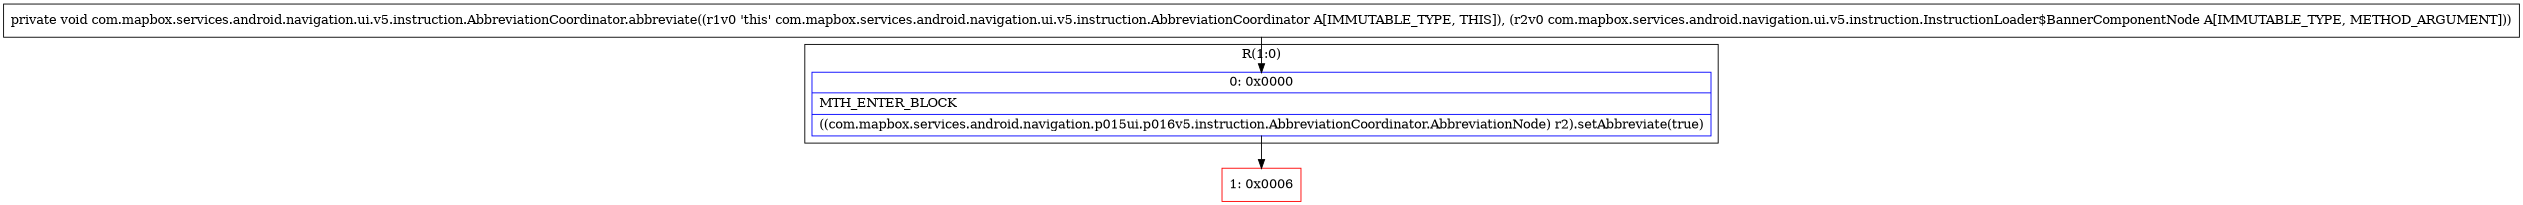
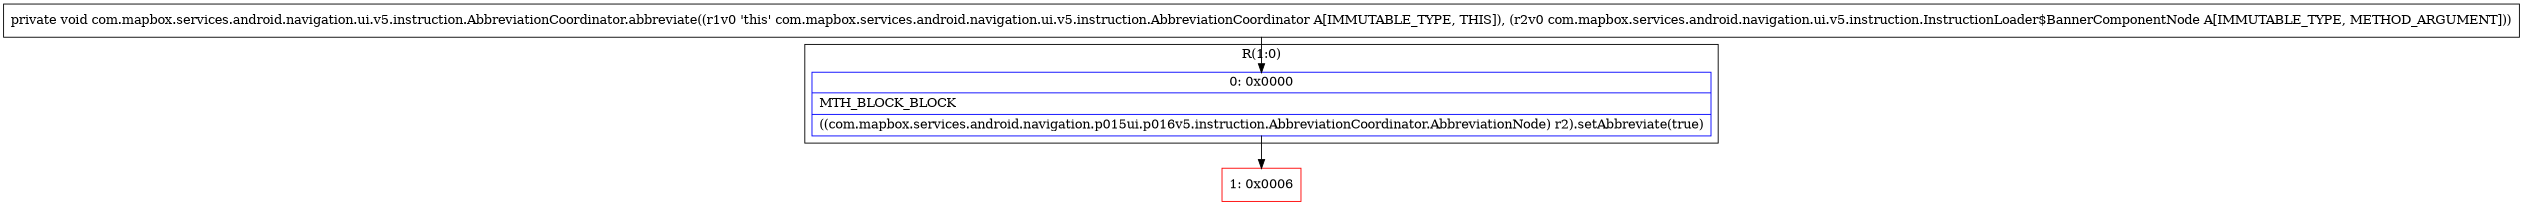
node "0: 0x0000": text "MTH_ENTER_BLOCK" -> "MTH_BLOCK_BLOCK"
